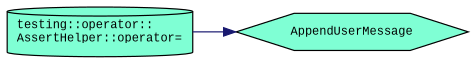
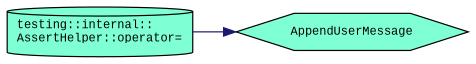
node "testing::operator:: AssertHelper::operator=": label "testing::operator:: AssertHelper::operator=" -> "testing::internal:: AssertHelper::operator="
